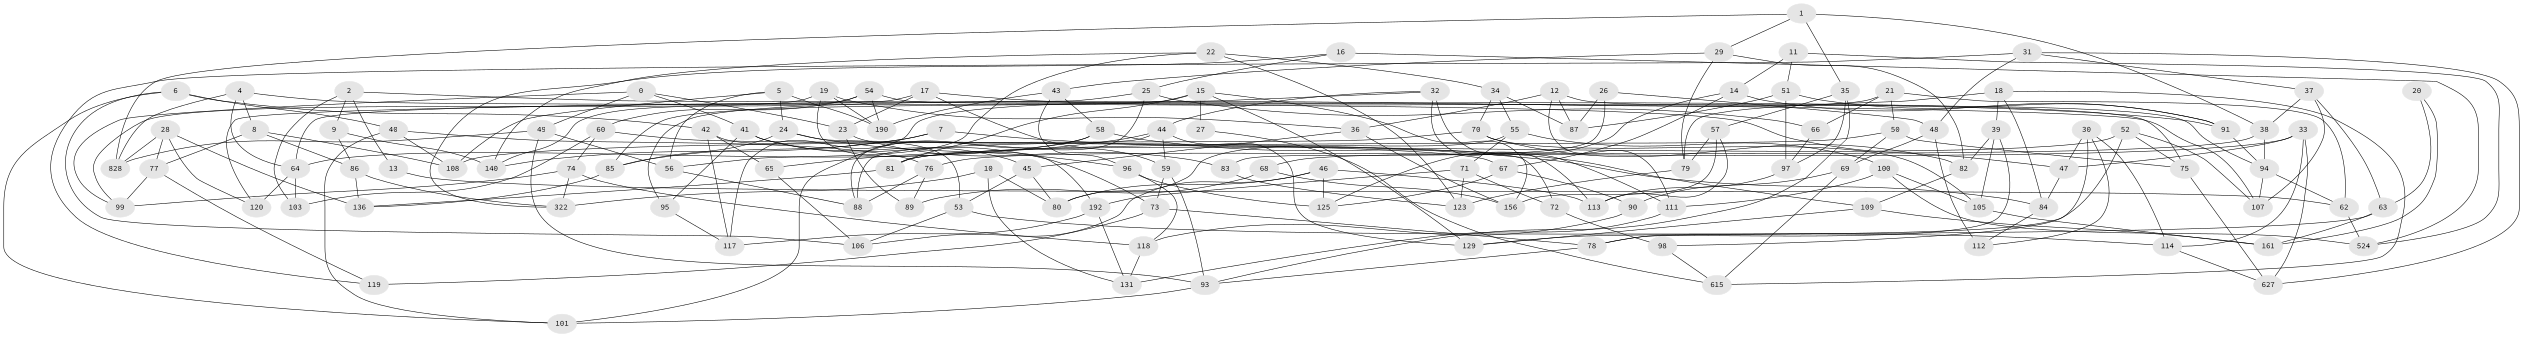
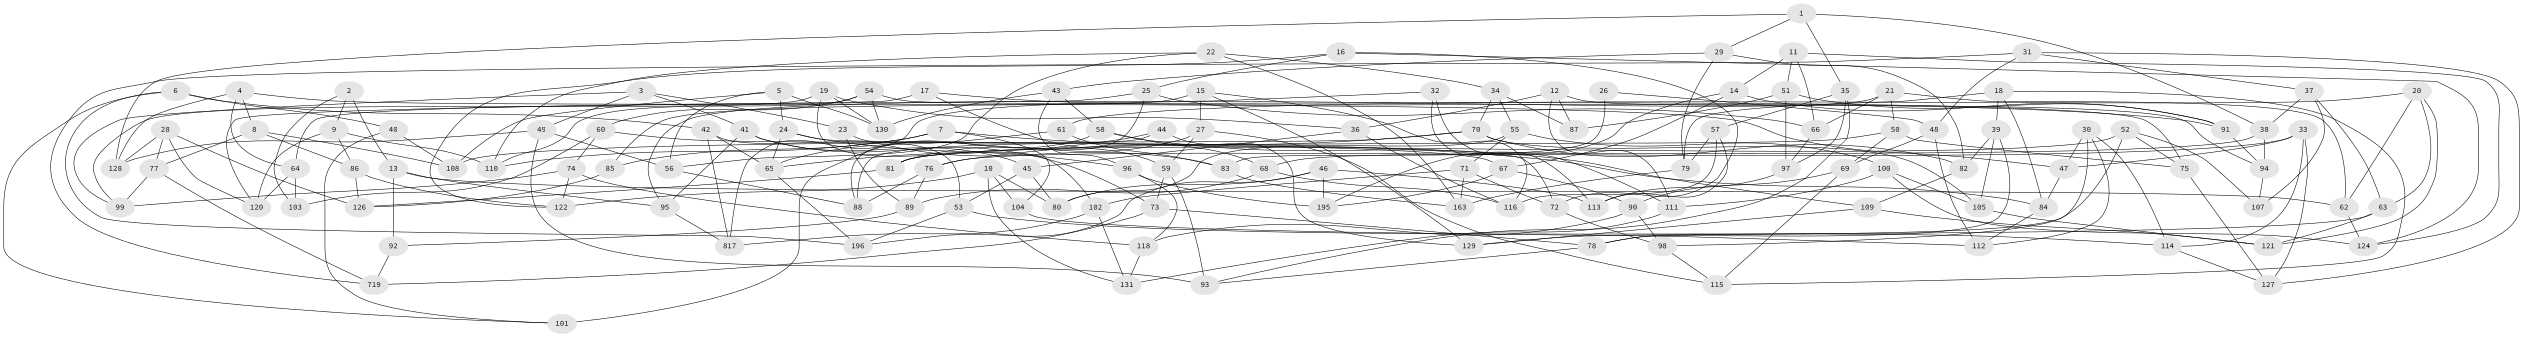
edge "16" -- "72": added
edge "11" -- "66": added
node "0": label "0" -> "3"
edge "32" -- "44": removed
edge "2" -- "107": removed
edge "17" -- "23": removed
edge "26" -- "87": removed
edge "15" -- "81": now "27" -- "81"
node "190": label "190" -> "130"
node "61": added
edge "40" -- "76": now "70" -- "76"
edge "44" -- "59": now "27" -- "59"
edge "24" -- "85": now "24" -- "65"
edge "9" -- "120": added
edge "58" -- "64": now "58" -- "68"
node "828": label "828" -> "128"
node "140": label "140" -> "110"
edge "94" -- "62": now "20" -- "62"
edge "13" -- "95": added
node "136": label "136" -> "126"
node "322": label "322" -> "122"
node "104": added
node "192": label "192" -> "102"
node "125": label "125" -> "195"
node "123": label "123" -> "163"
node "156": label "156" -> "116"
edge "90" -- "98": added
node "92": added
node "117": label "117" -> "817"
node "106": label "106" -> "196"
node "161": label "161" -> "121"
node "524": label "524" -> "124"
node "119": label "119" -> "719"
node "615": label "615" -> "115"
node "627": label "627" -> "127"
edge "93" -- "101": removed
